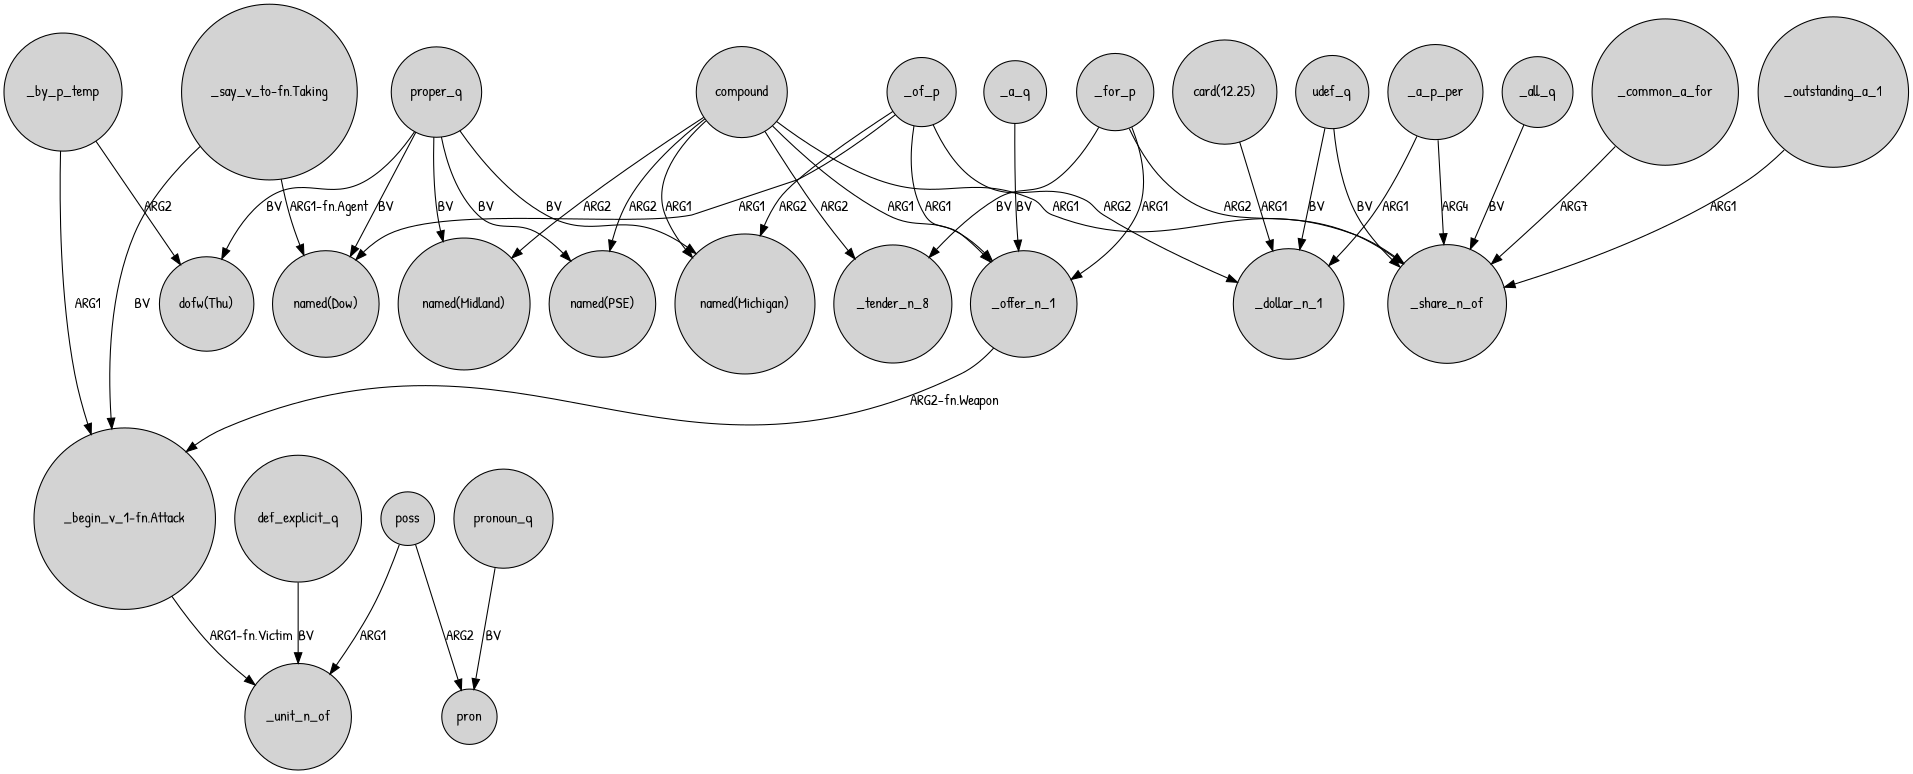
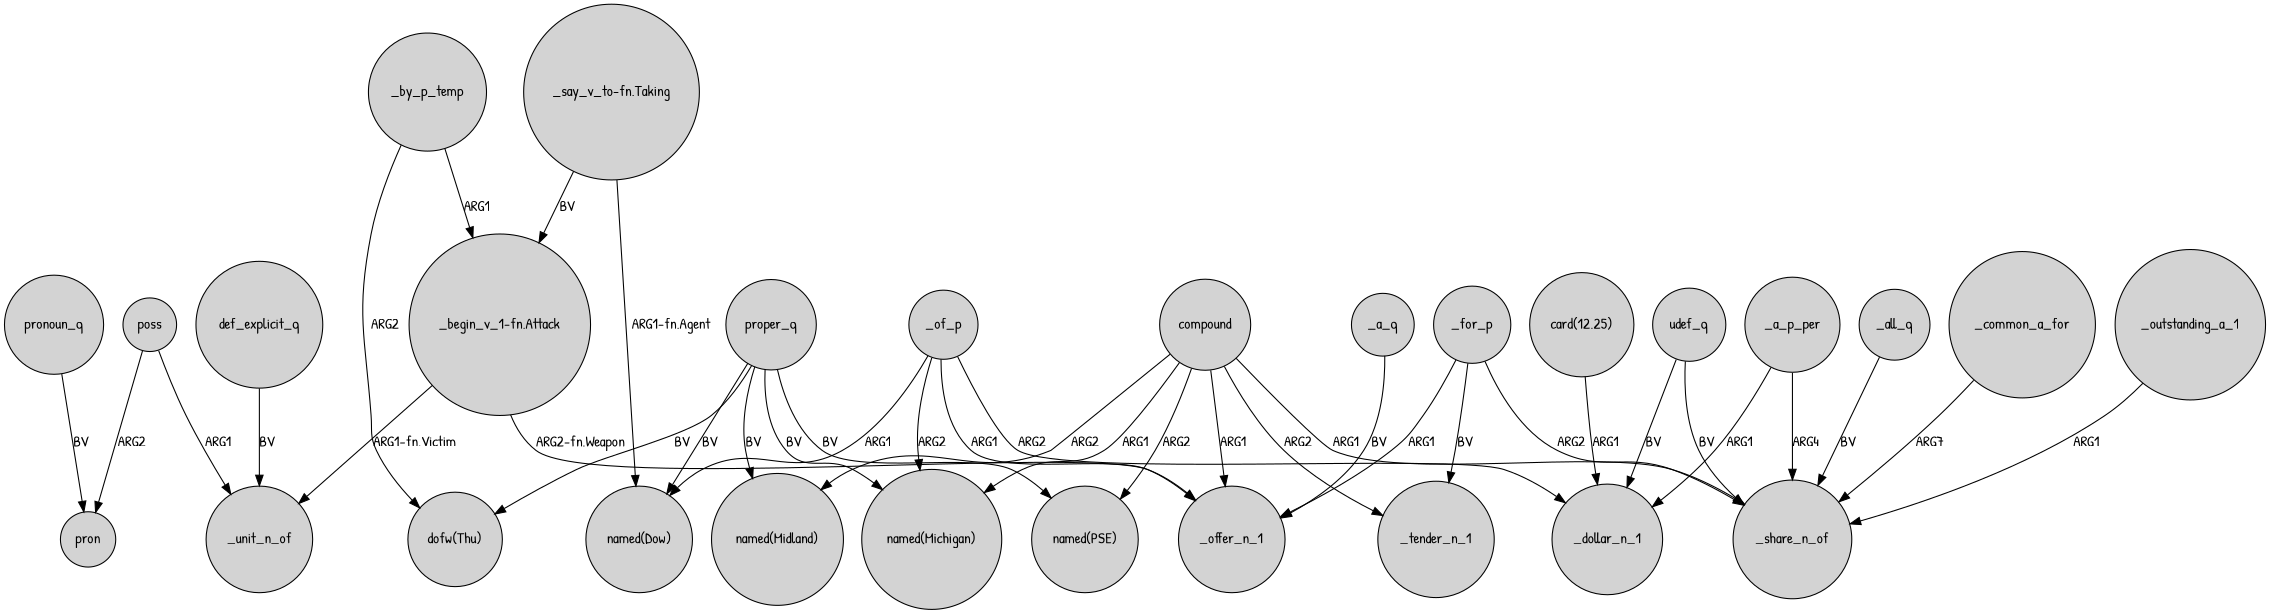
node "_tender_n_8": label "_tender_n_8" -> "_tender_n_1"
edge "_offer_n_1" -> "_begin_v_1-fn.Attack": reversed
